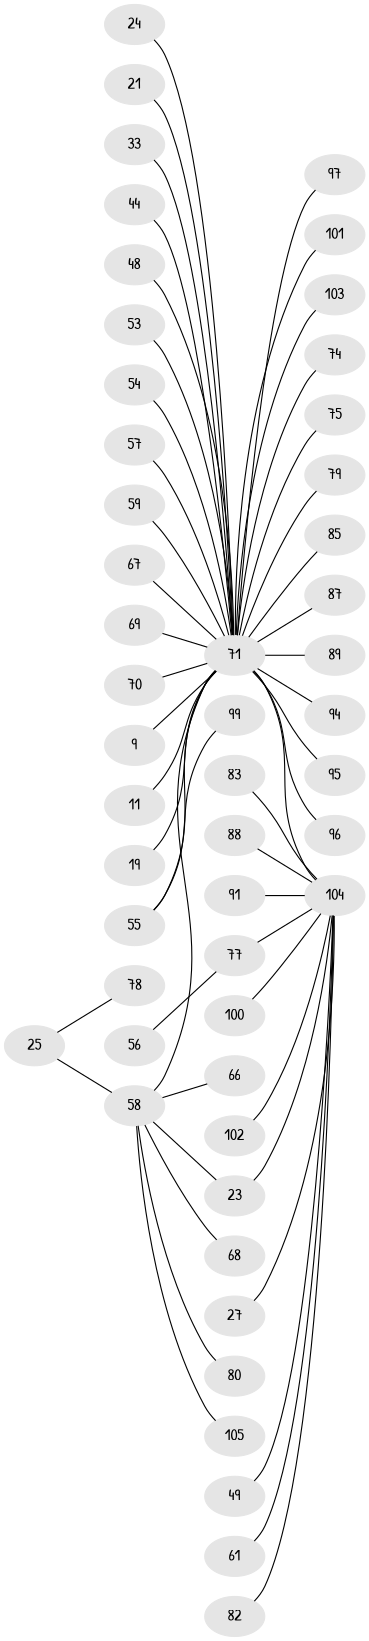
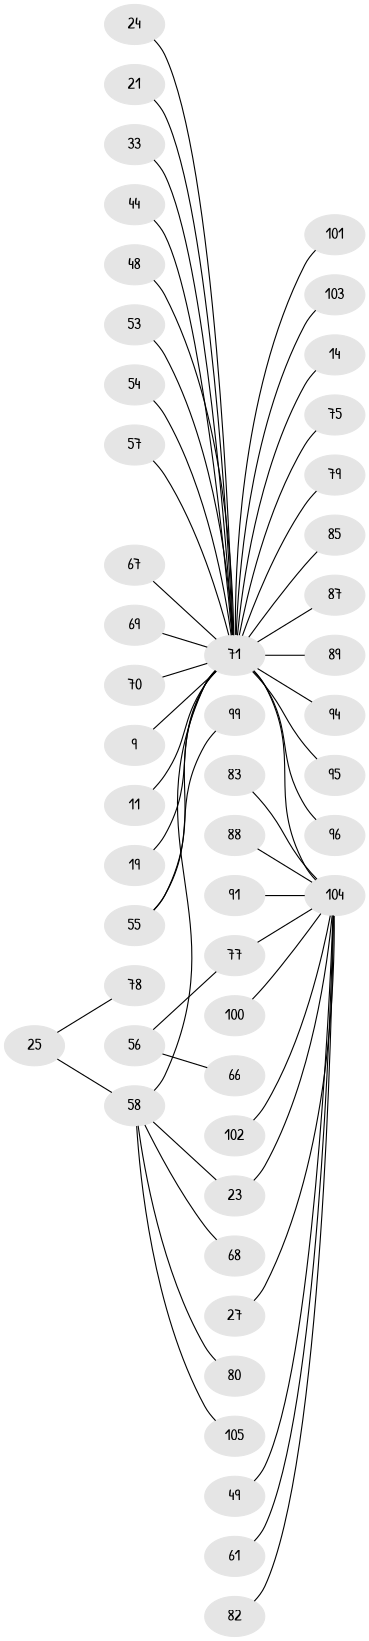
node "97": removed
node "74": label "74" -> "14"
node "59": removed
edge "66" -- "58": now "66" -- "56"
